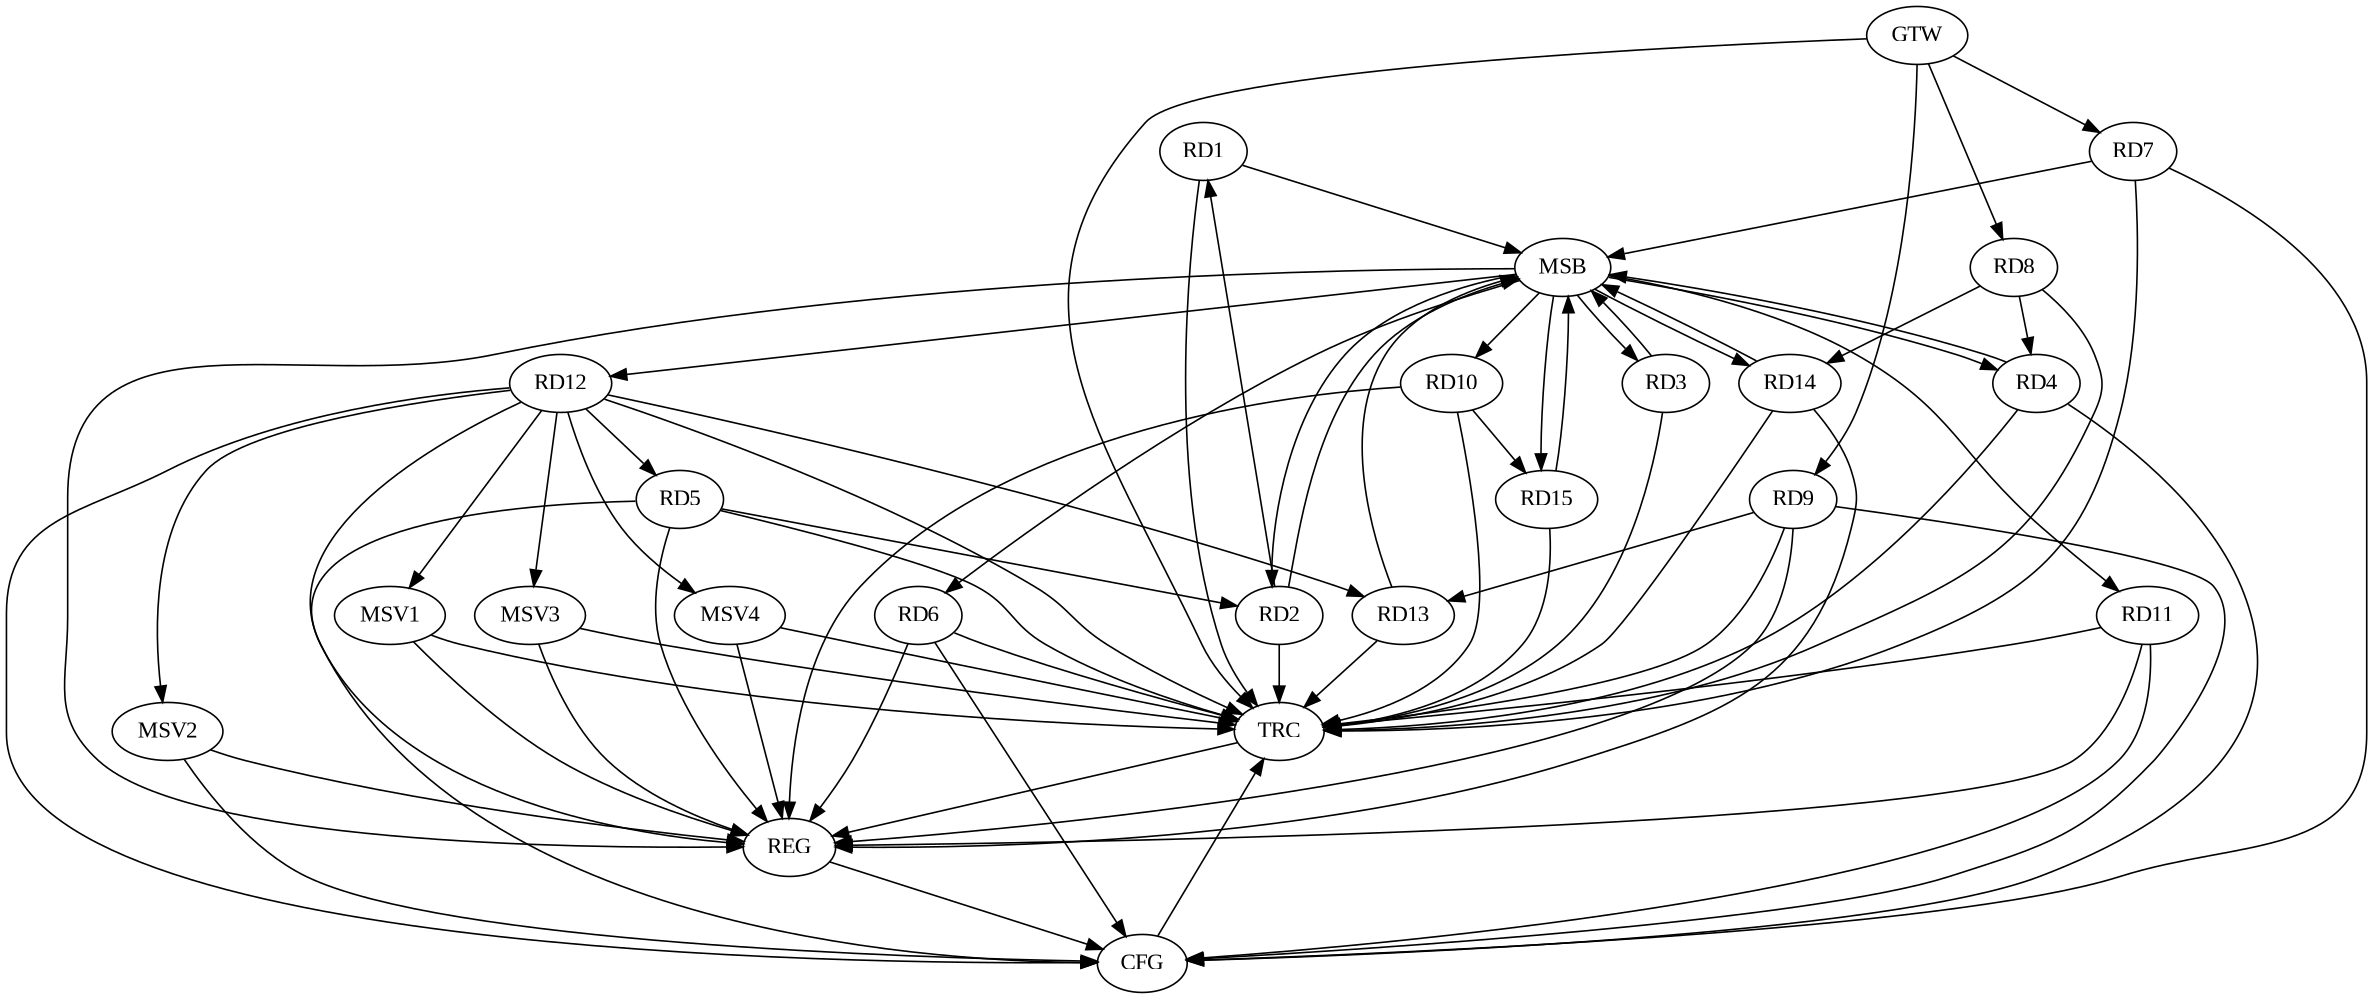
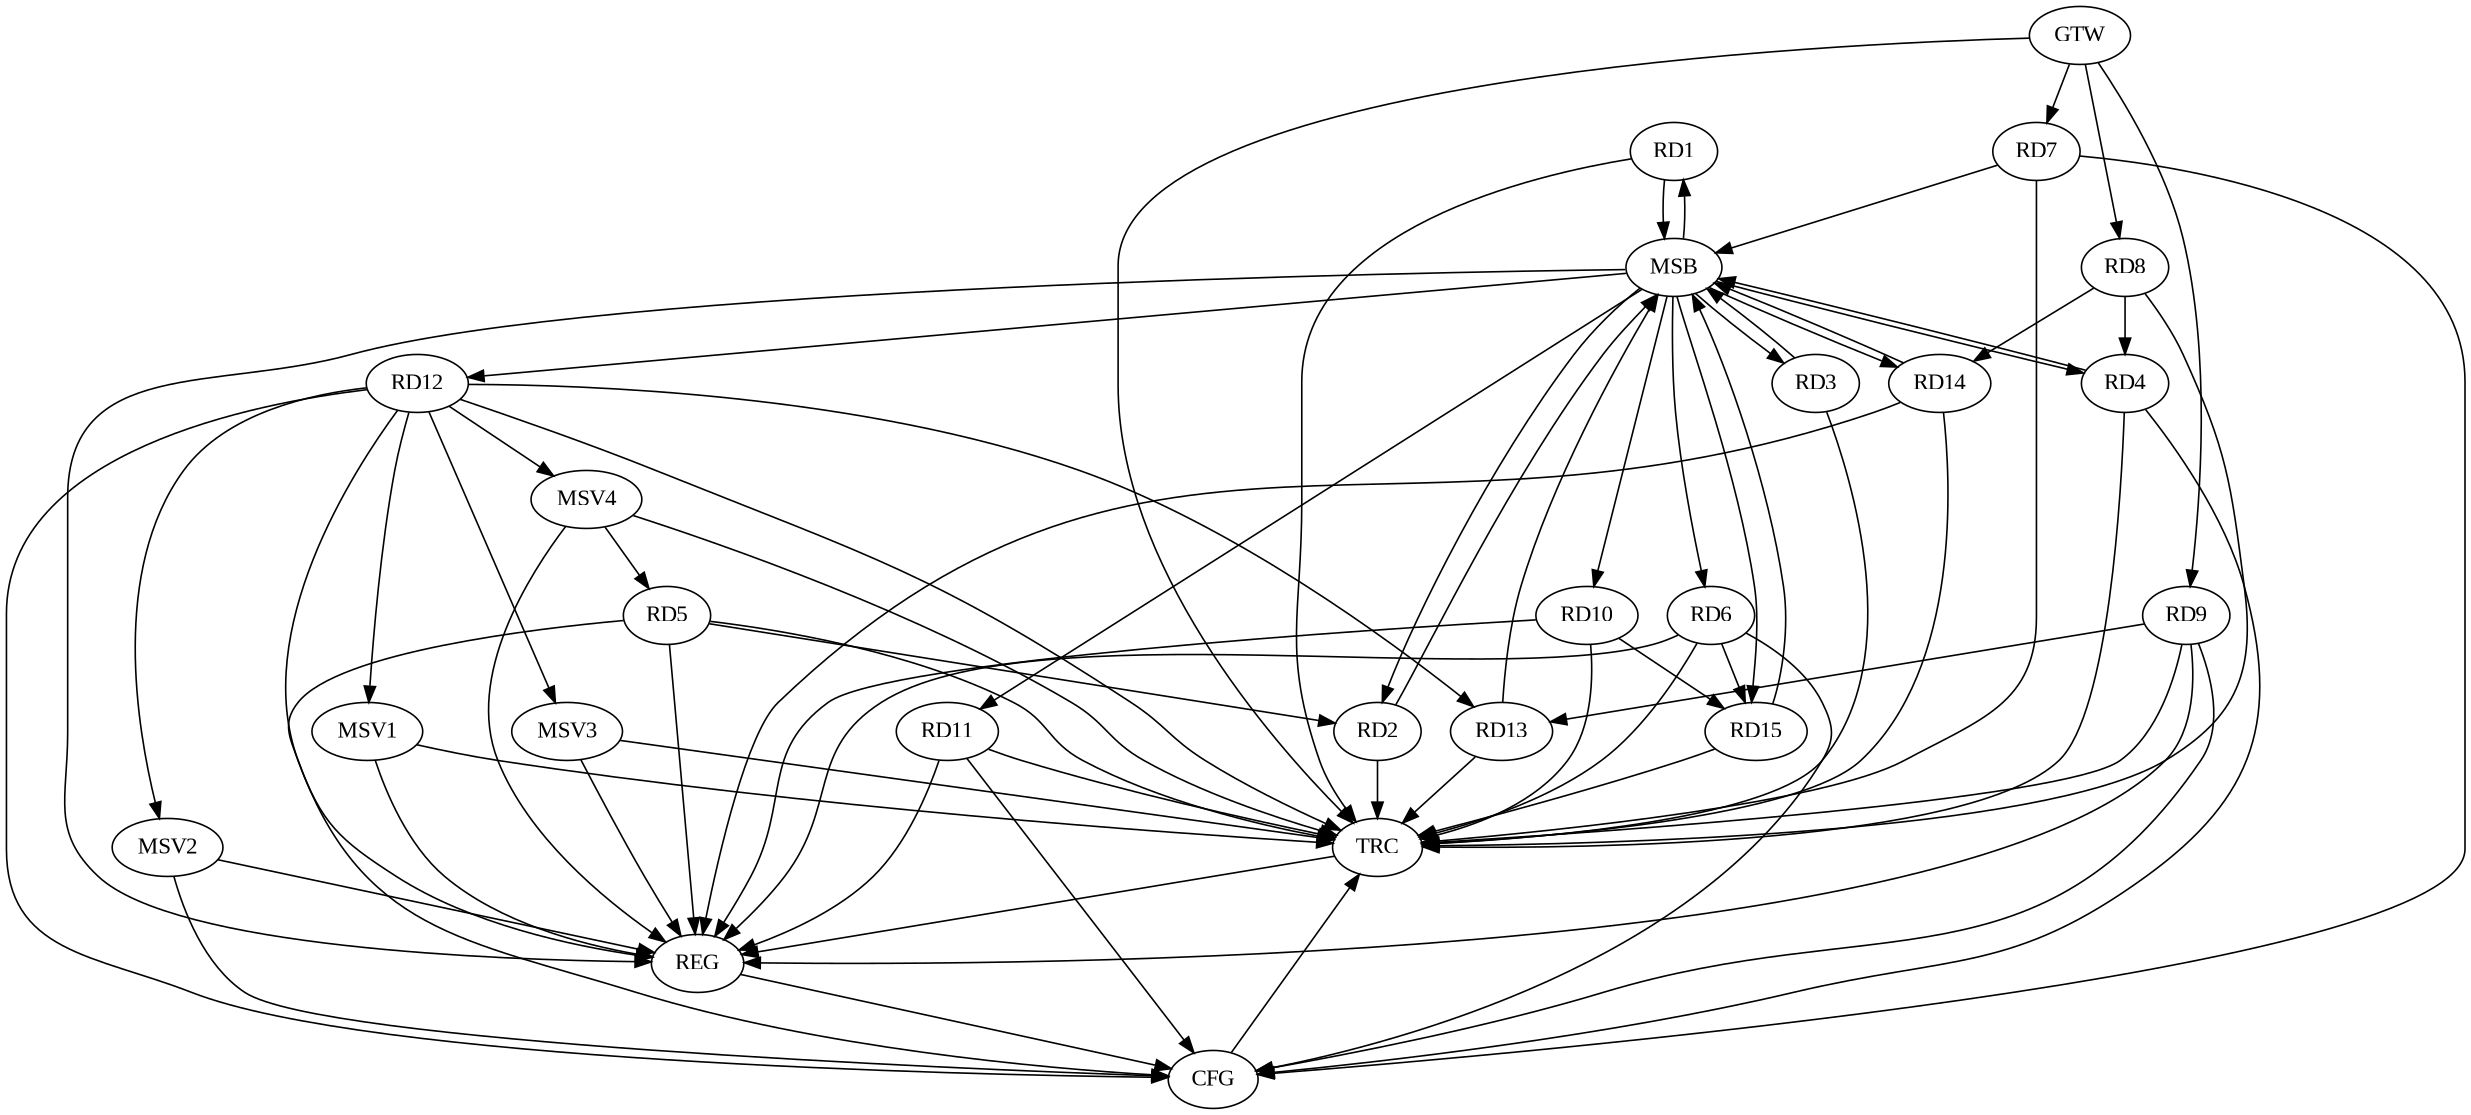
edge "RD2" -> "RD1": now "MSB" -> "RD1"
edge "RD12" -> "RD5": now "MSV4" -> "RD5"
edge "RD6" -> "RD15": added
